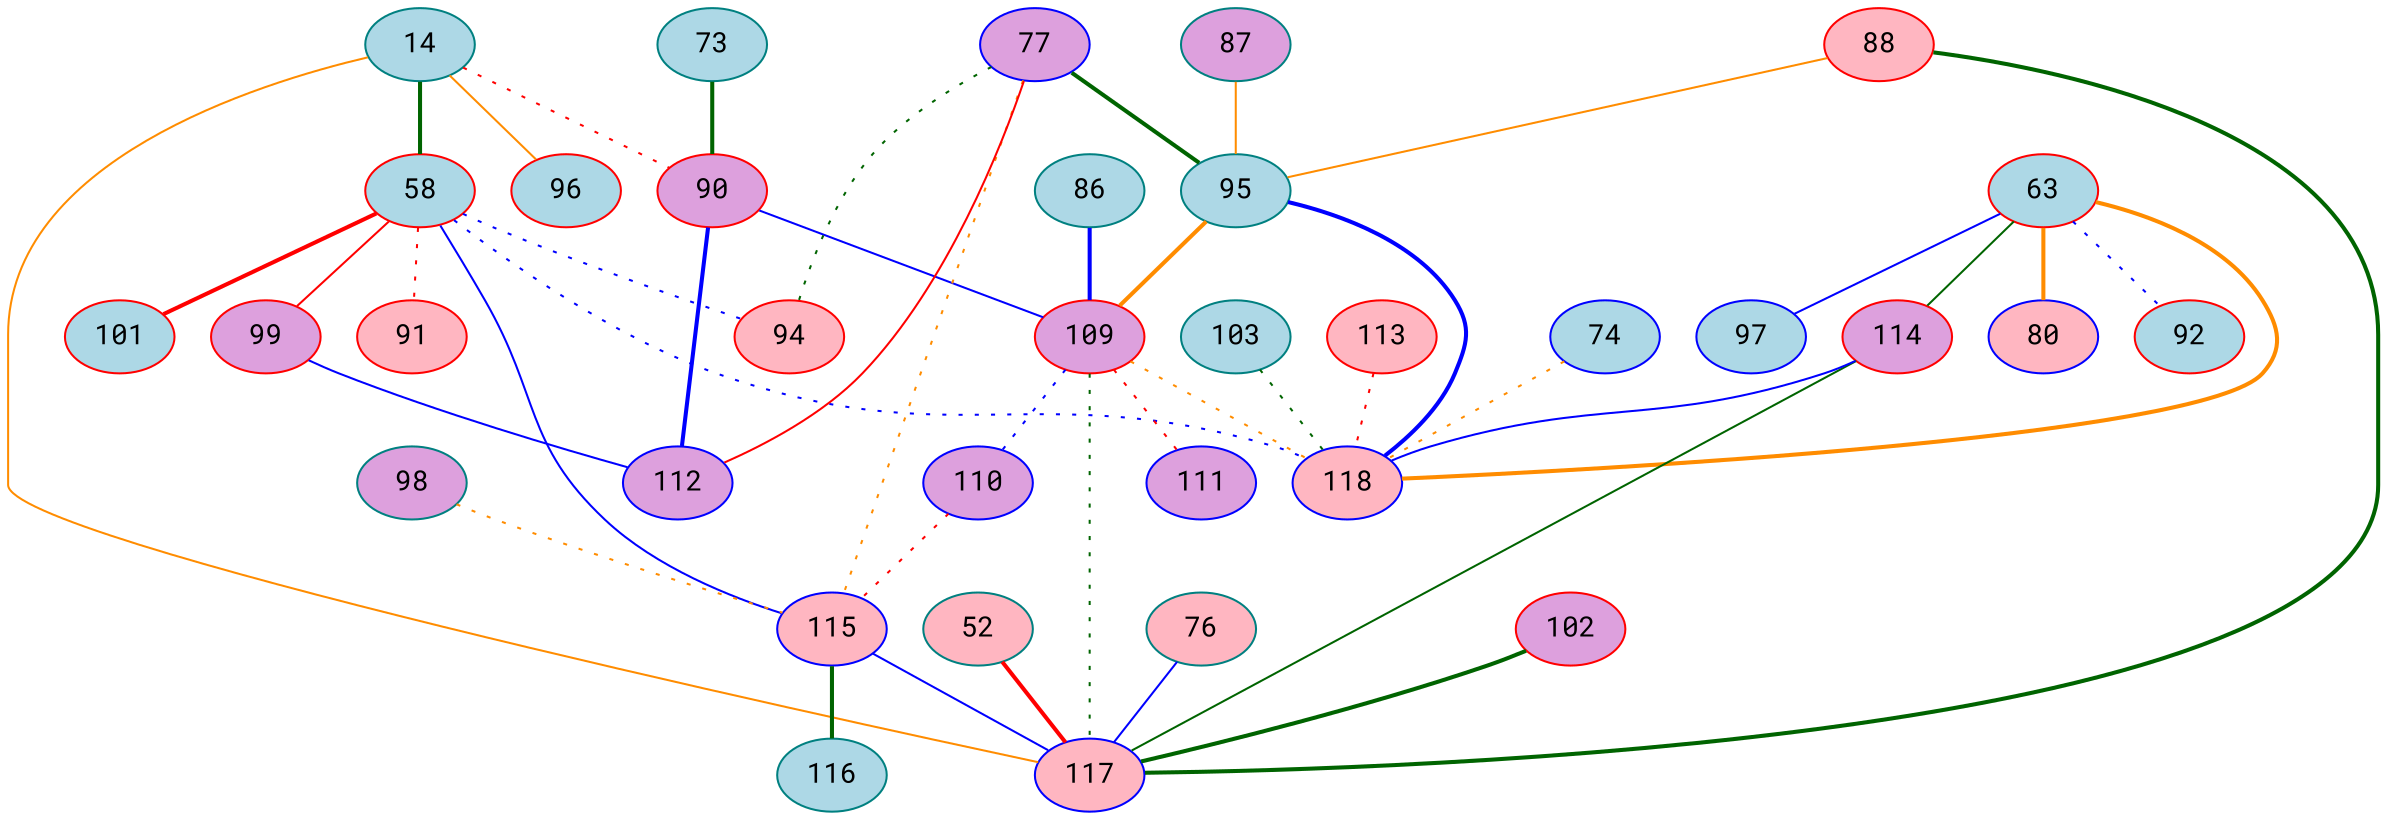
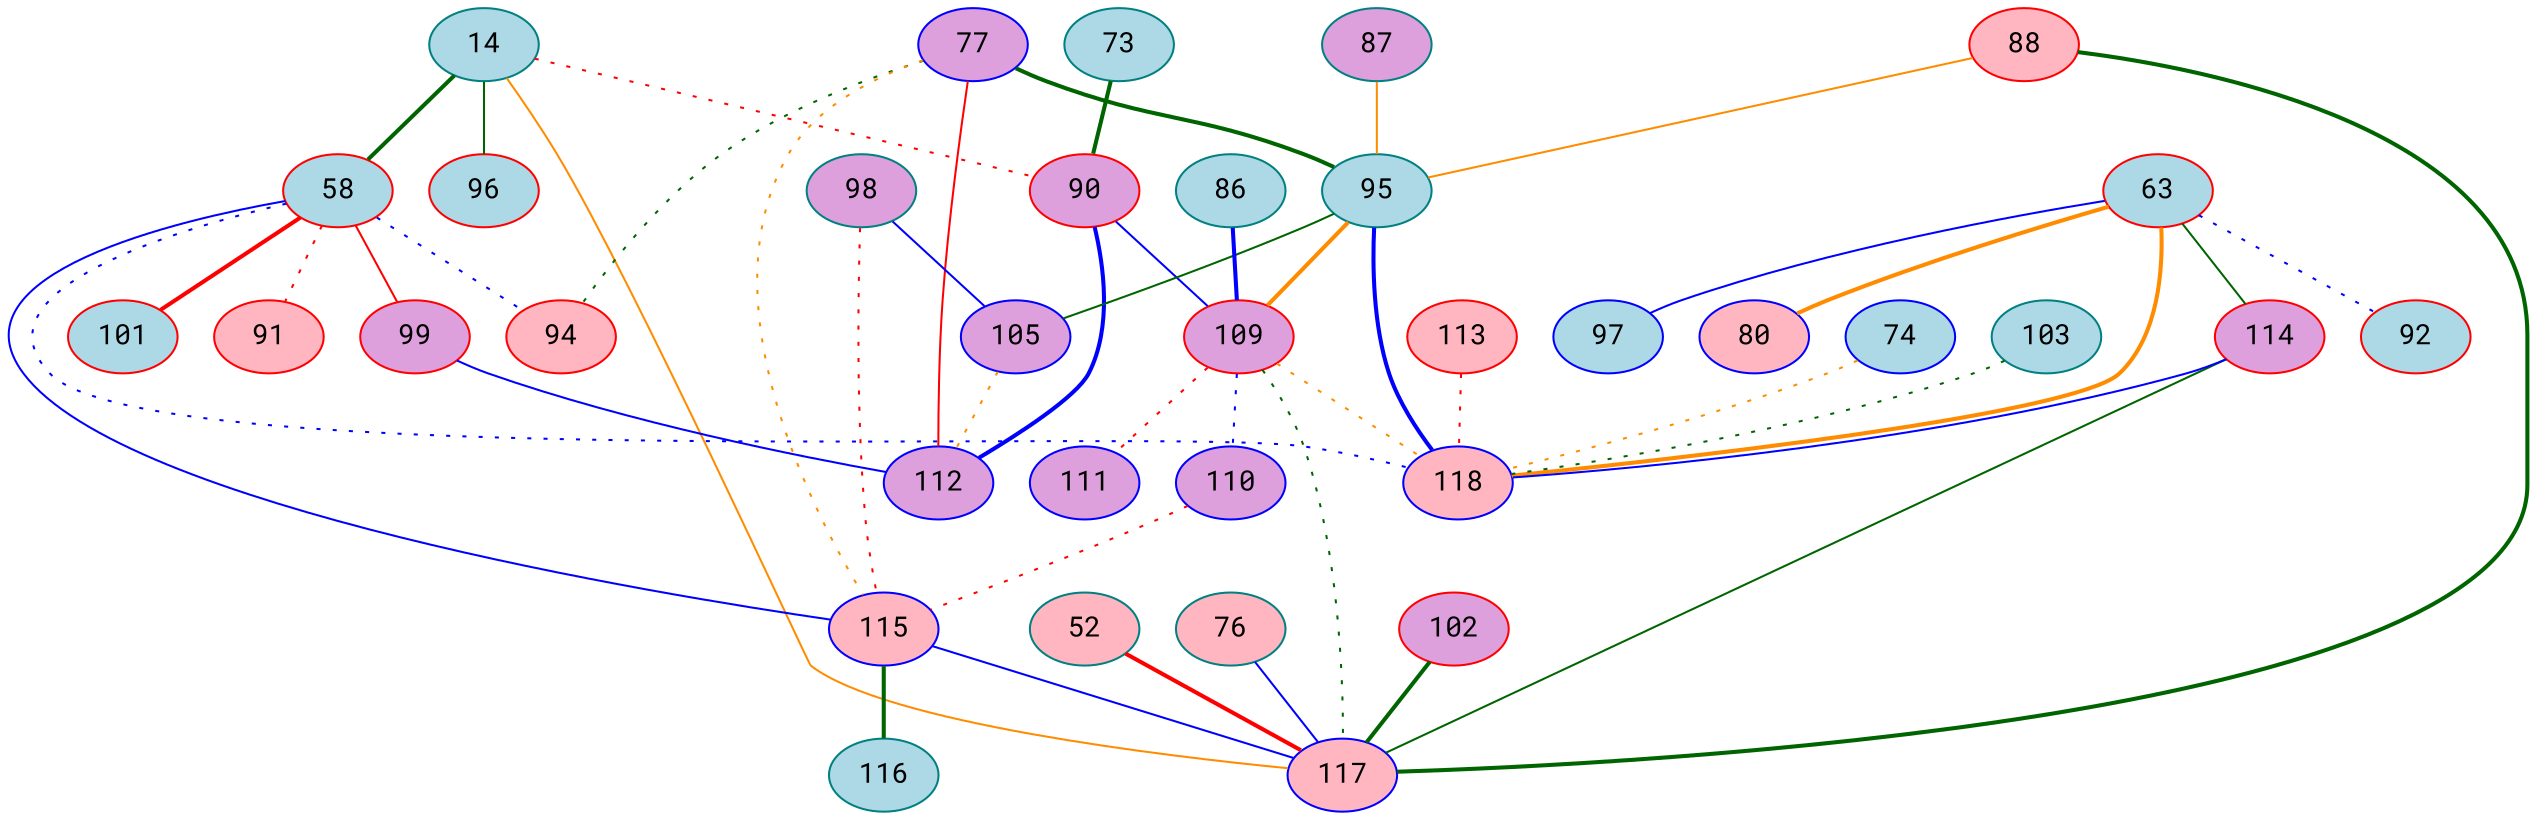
edge "14" -- "96": color darkorange -> darkgreen
node "105": added
edge "98" -- "115": color darkorange -> red
